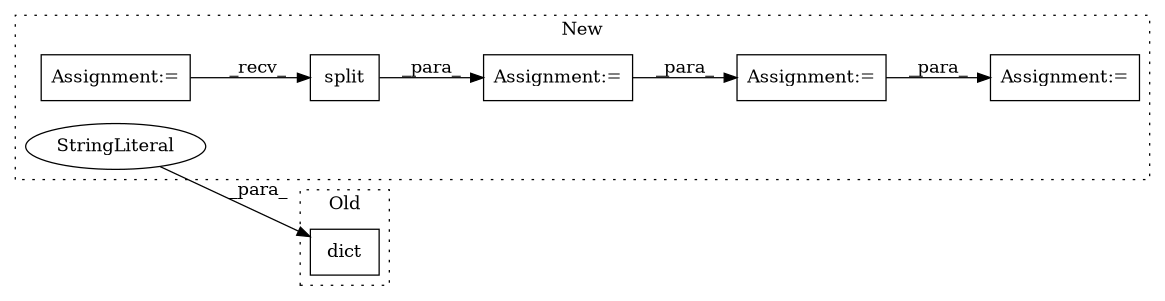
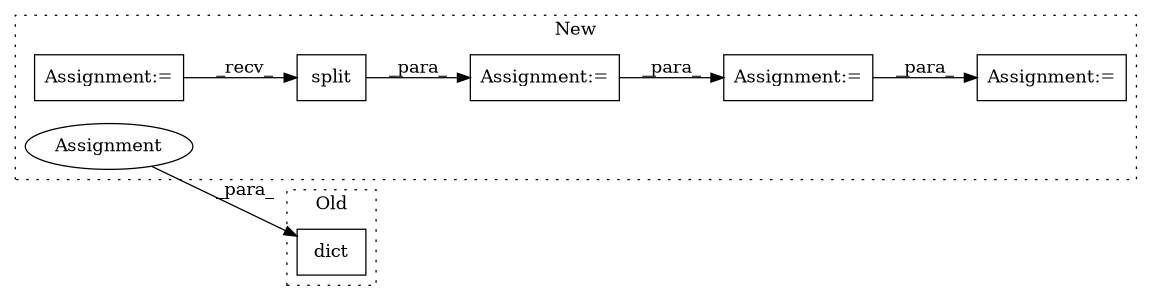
node "StringLiteral": label "StringLiteral" -> "Assignment"
